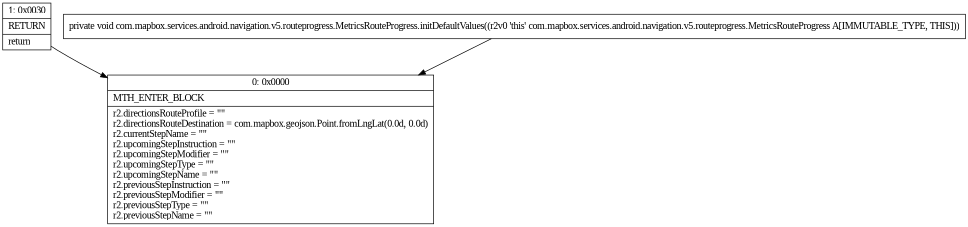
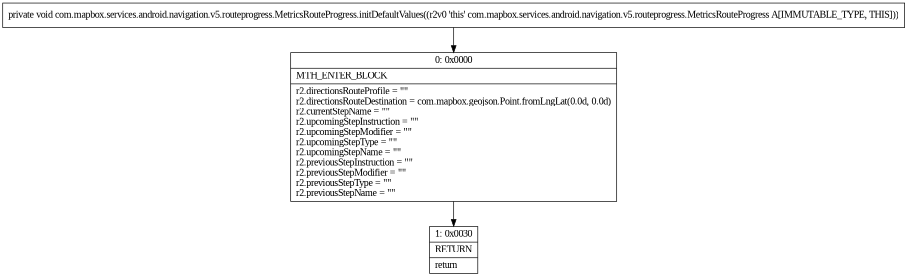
edge "1: 0x0030" -> "0: 0x0000": reversed
